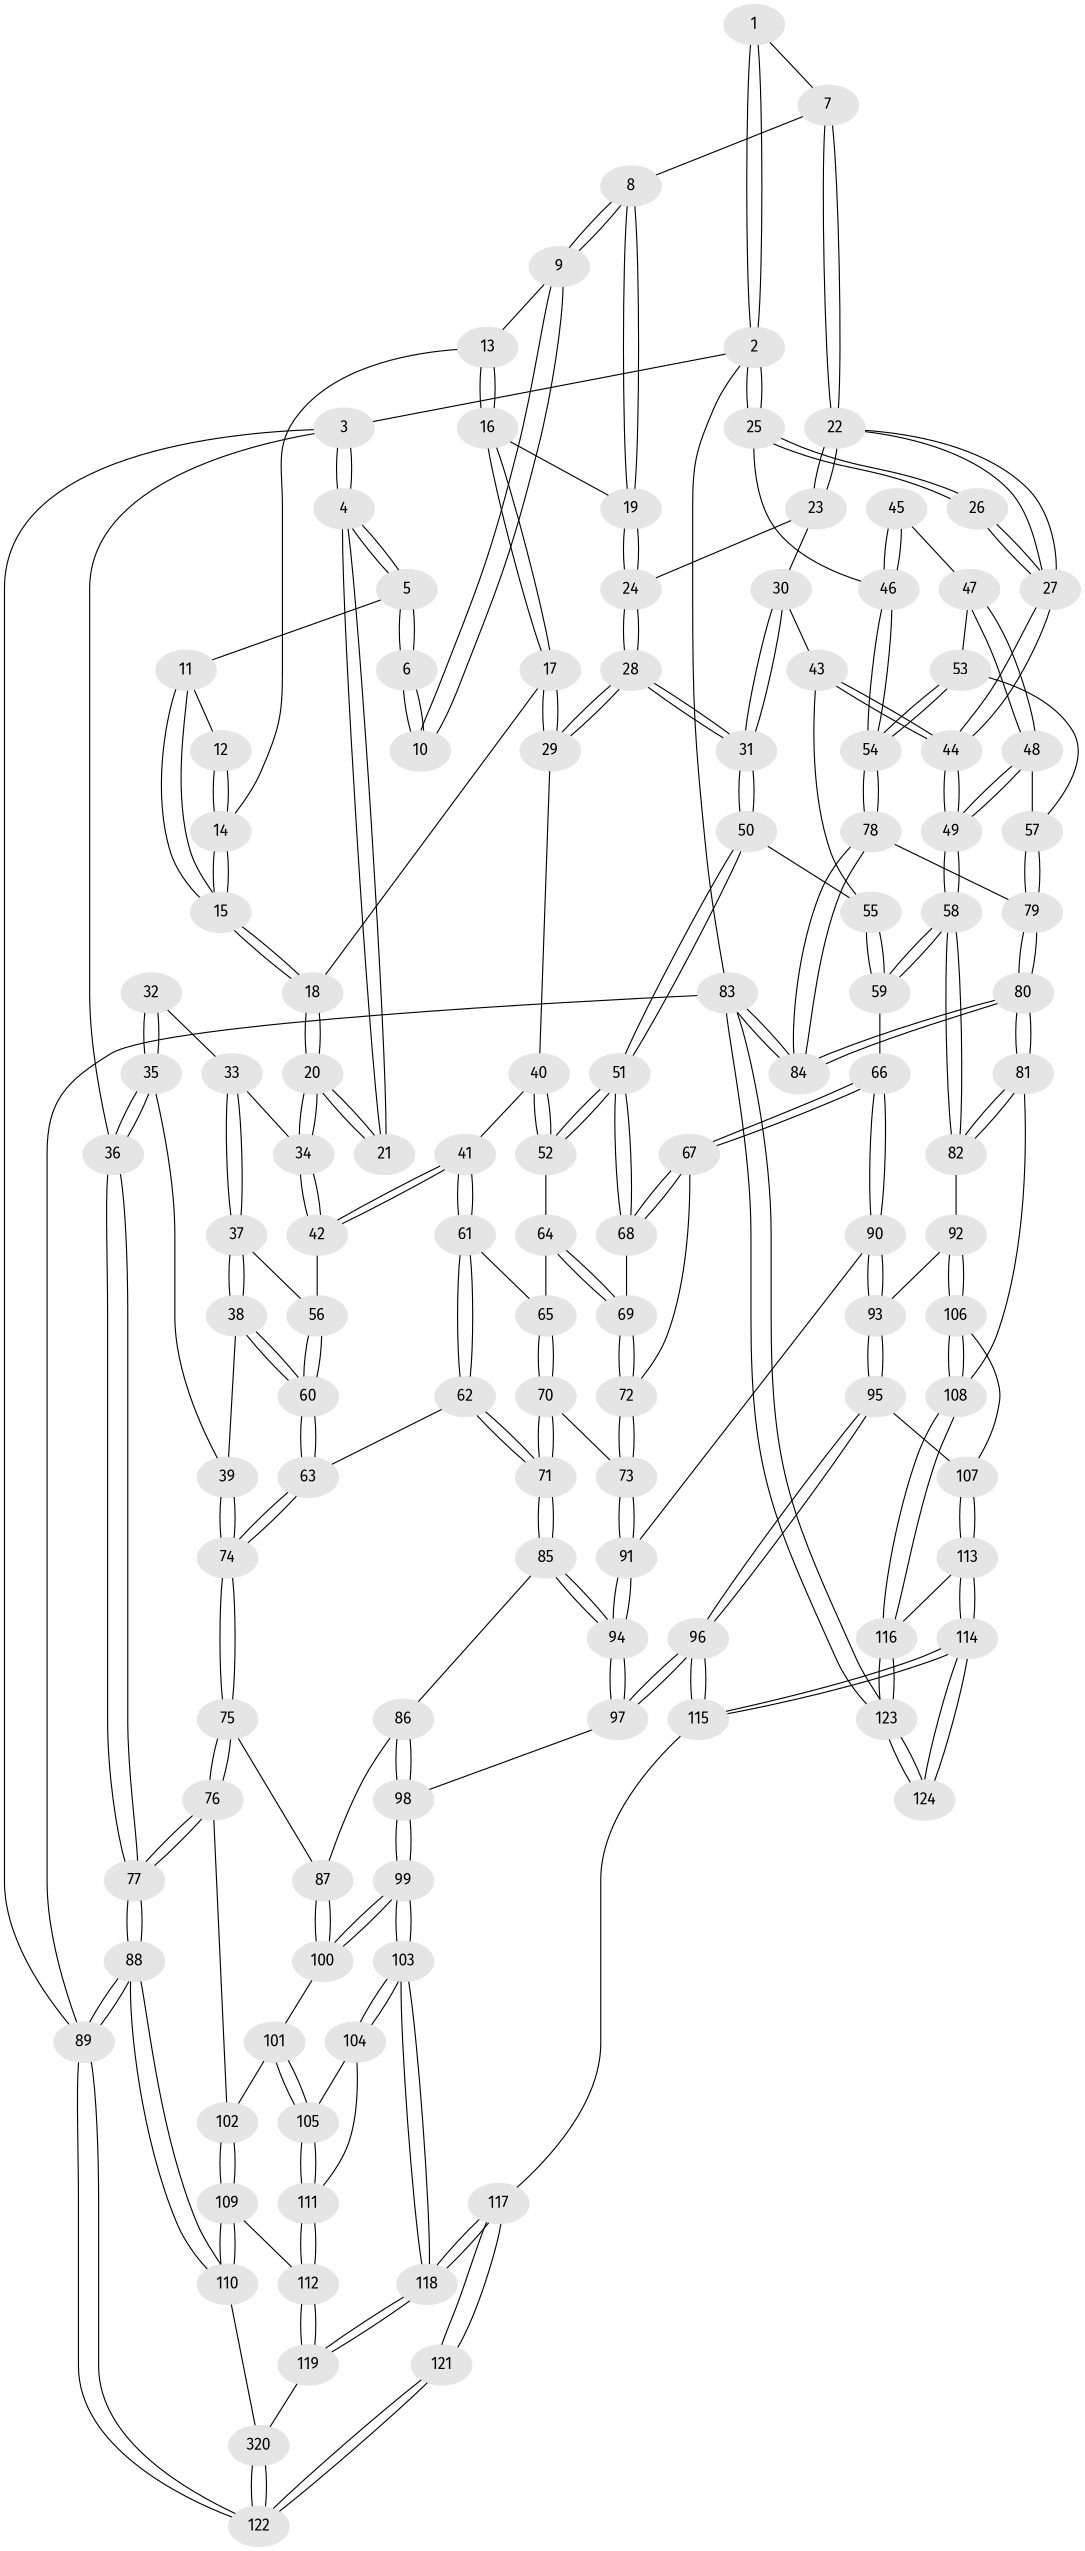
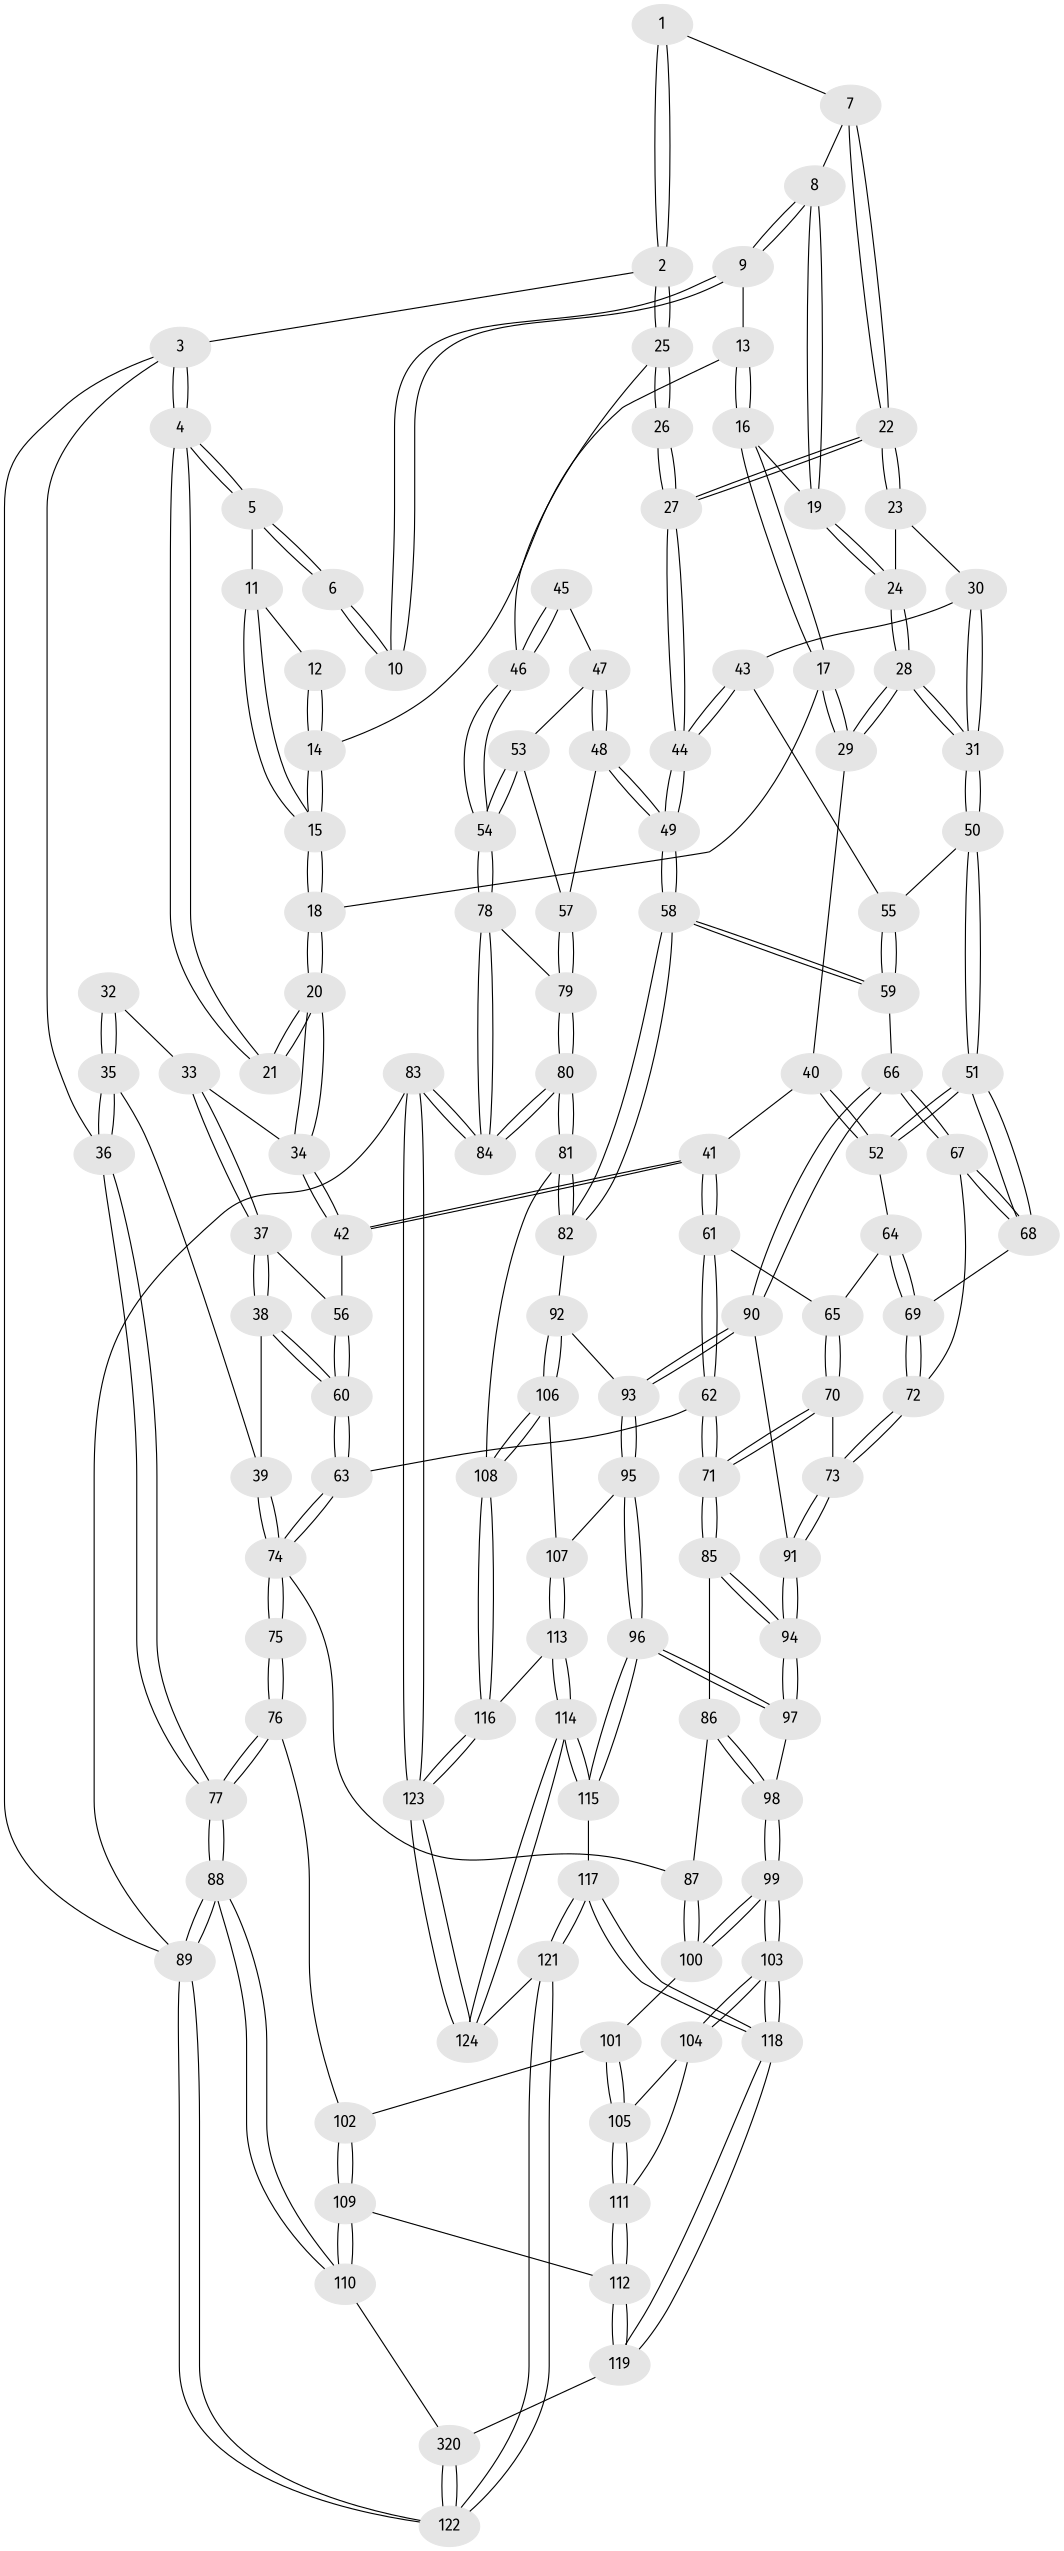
edge "2" -- "83": removed
edge "75" -- "87": now "74" -- "87"
edge "121" -- "124": added
